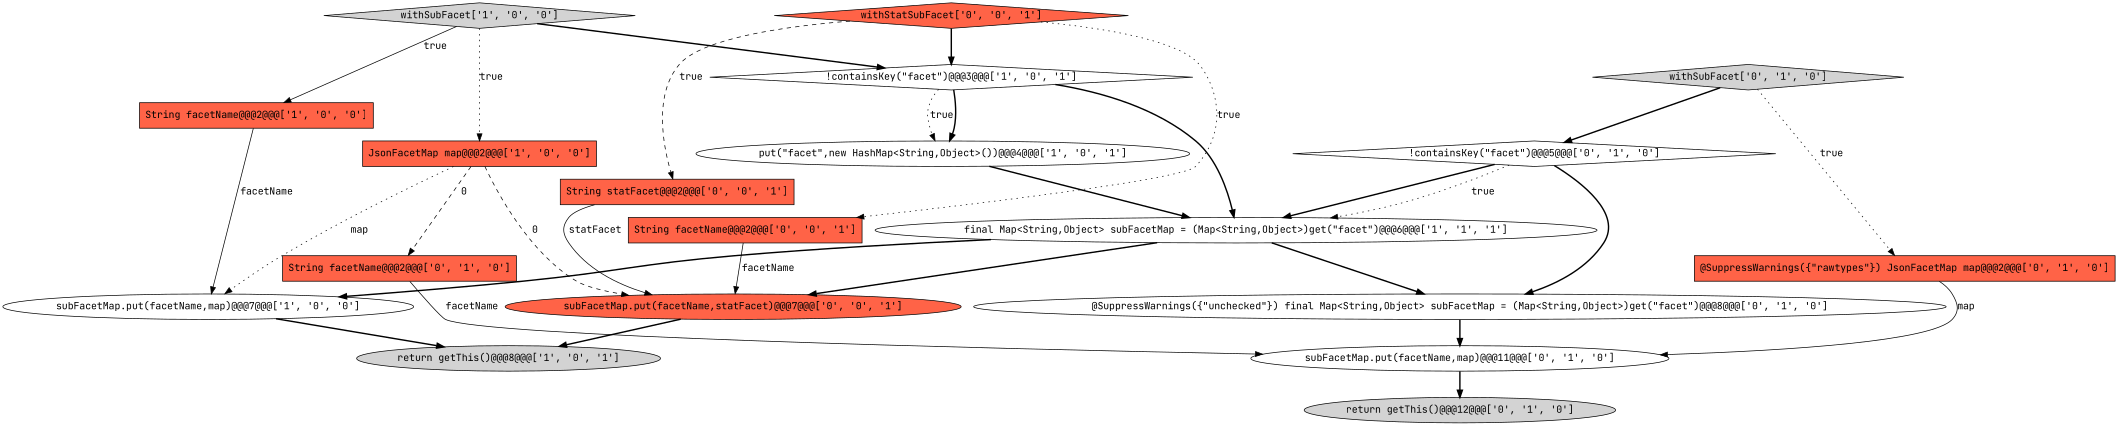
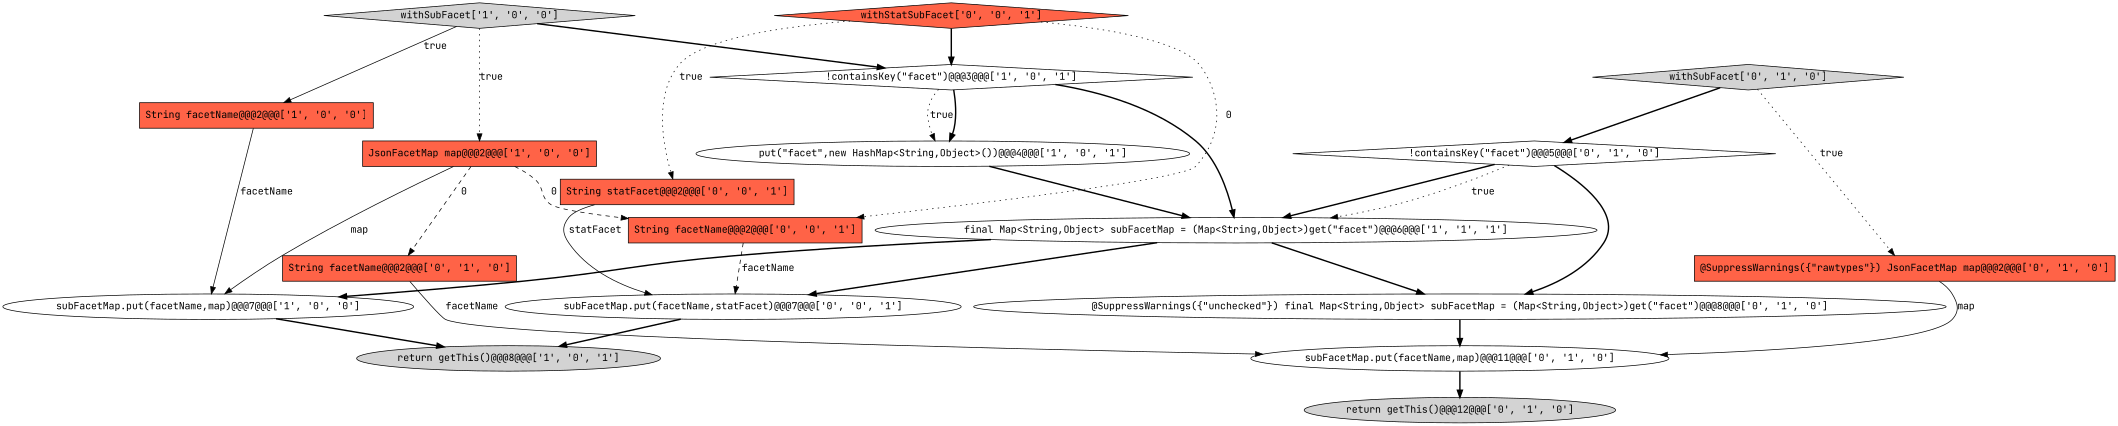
edge "withStatSubFacet['0', '0', '1']" -> "String statFacet@@@2@@@['0', '0', '1']": style dashed -> dotted
edge "withStatSubFacet['0', '0', '1']" -> "String facetName@@@2@@@['0', '0', '1']": label "true" -> "0"
edge "JsonFacetMap map@@@2@@@['1', '0', '0']" -> "subFacetMap.put(facetName,map)@@@7@@@['1', '0', '0']": style dotted -> solid
edge "JsonFacetMap map@@@2@@@['1', '0', '0']" -> "subFacetMap.put(facetName,statFacet)@@@7@@@['0', '0', '1']": now "JsonFacetMap map@@@2@@@['1', '0', '0']" -> "String facetName@@@2@@@['0', '0', '1']"
edge "String facetName@@@2@@@['0', '0', '1']" -> "subFacetMap.put(facetName,statFacet)@@@7@@@['0', '0', '1']": style solid -> dashed
node "subFacetMap.put(facetName,statFacet)@@@7@@@['0', '0', '1']": fillcolor tomato -> white
